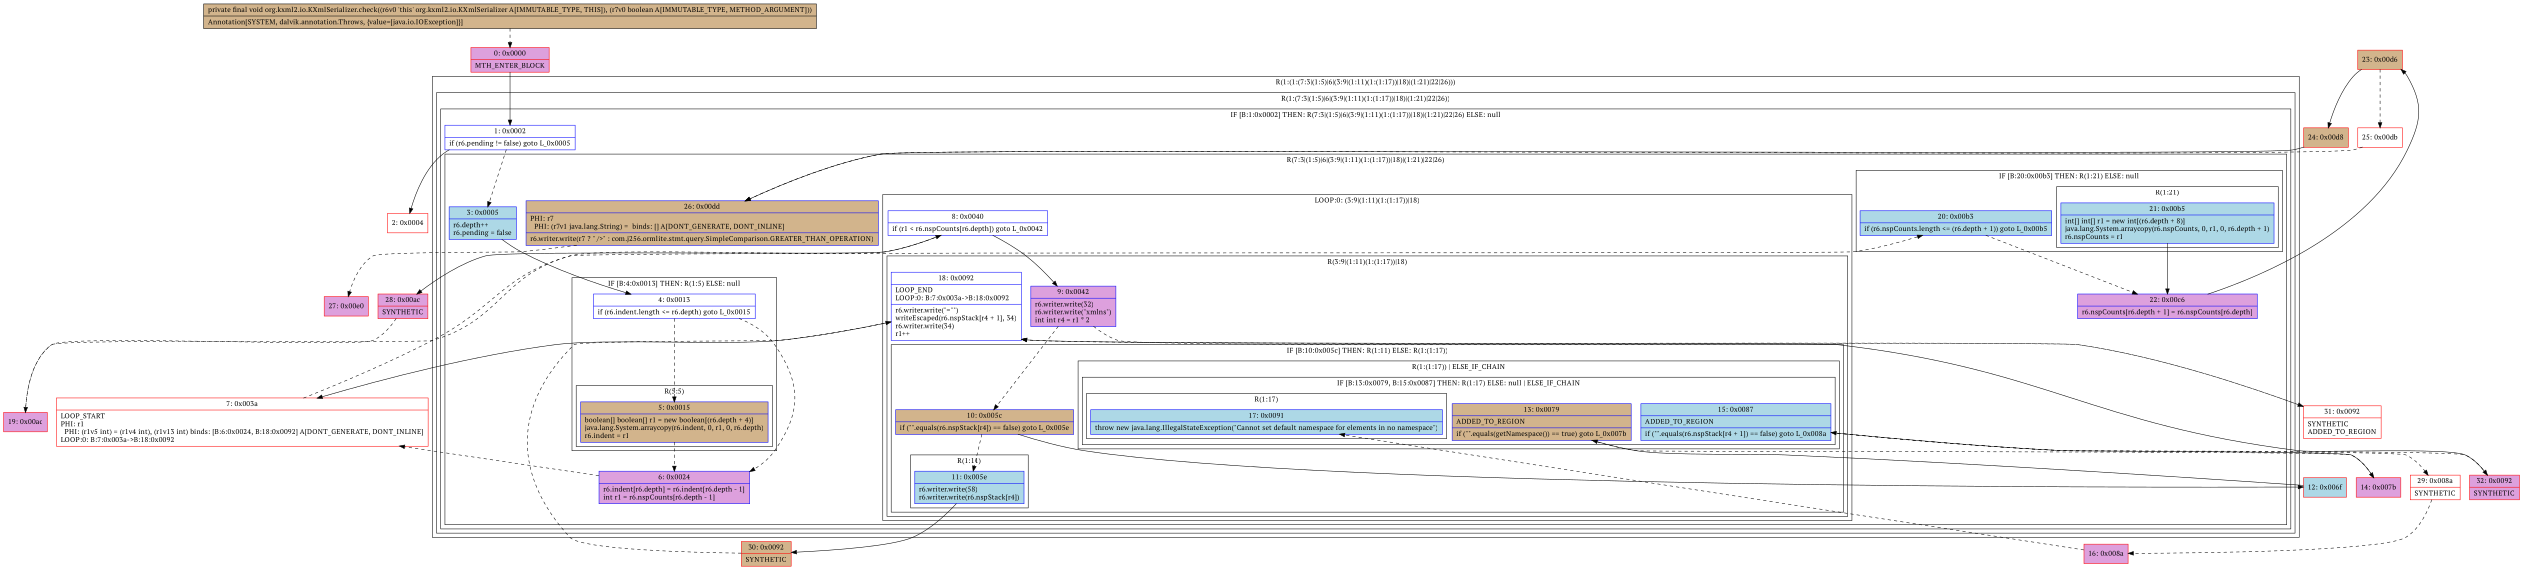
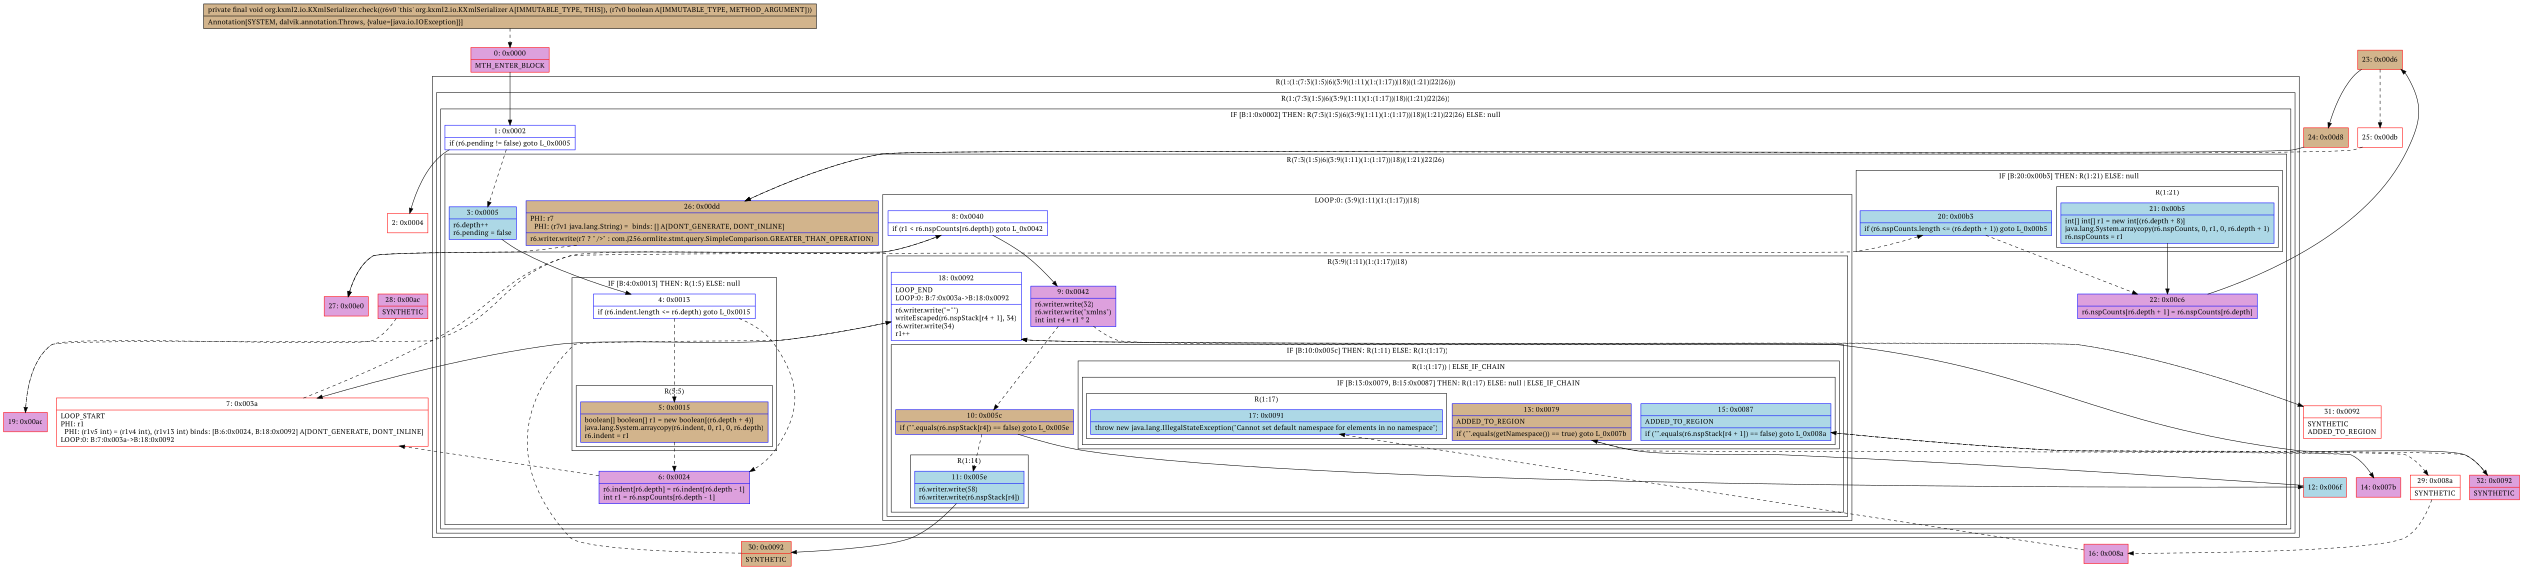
edge "8: 0x0040" -> "28: 0x00ac": now "8: 0x0040" -> "27: 0x00e0"
edge "14: 0x007b" -> "15: 0x0087": style solid -> dashed
